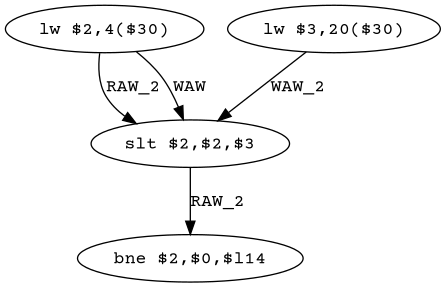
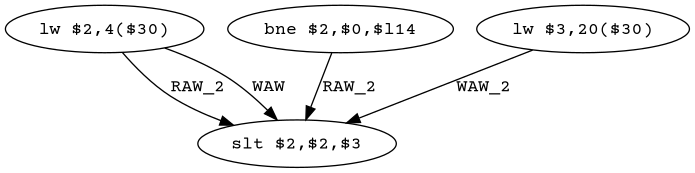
edge "slt $2,$2,$3" -> "bne $2,$0,$l14": reversed
